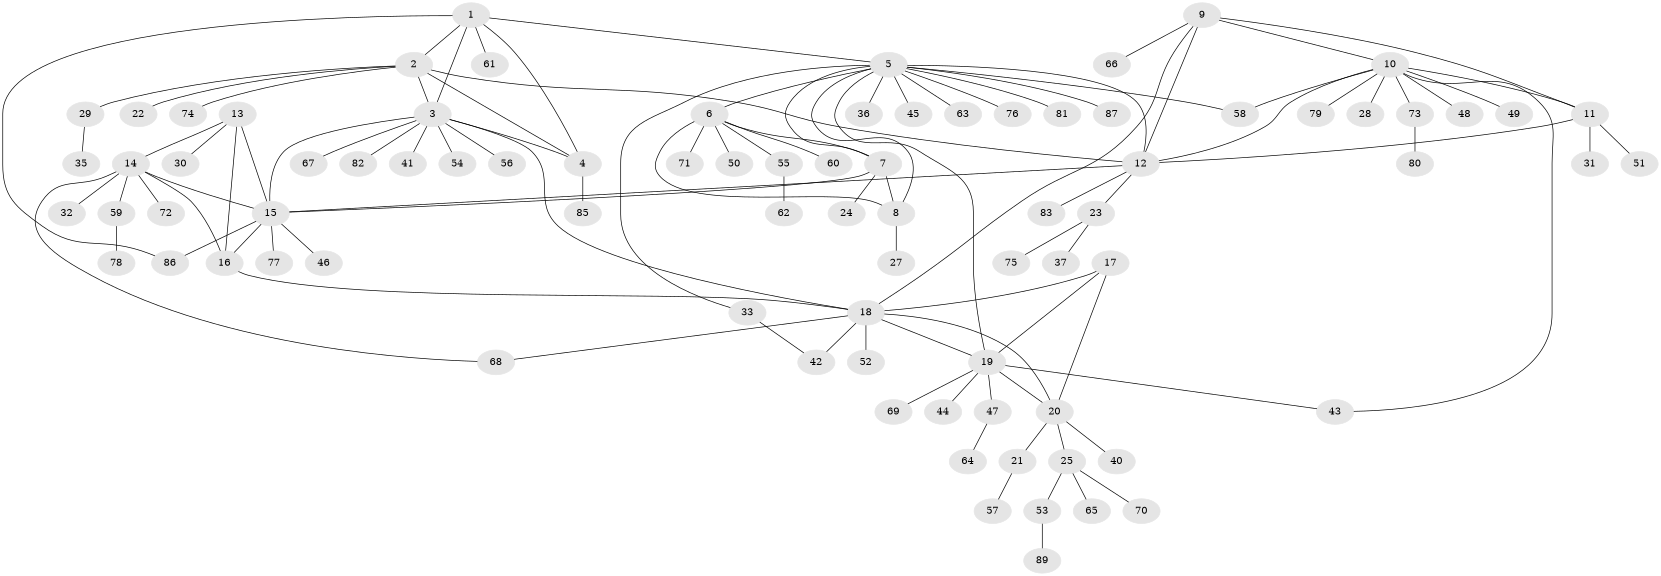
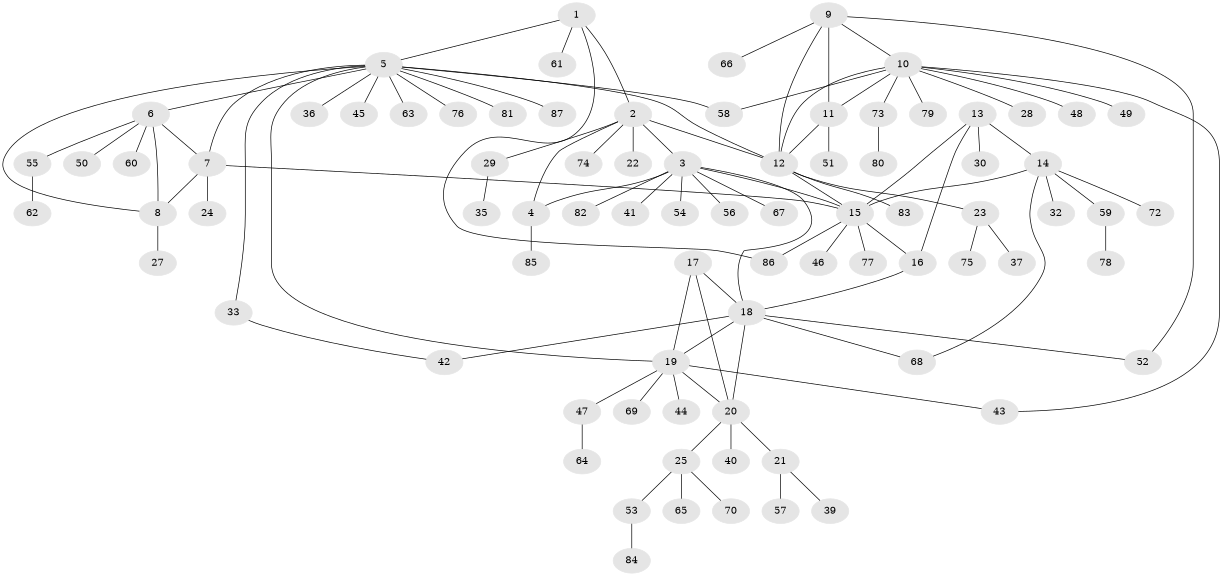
edge "1" -- "3": removed
edge "1" -- "4": removed
node "71": removed
node "31": removed
edge "9" -- "18": now "9" -- "52"
edge "14" -- "16": removed
node "39": added
node "89": label "89" -> "84"
